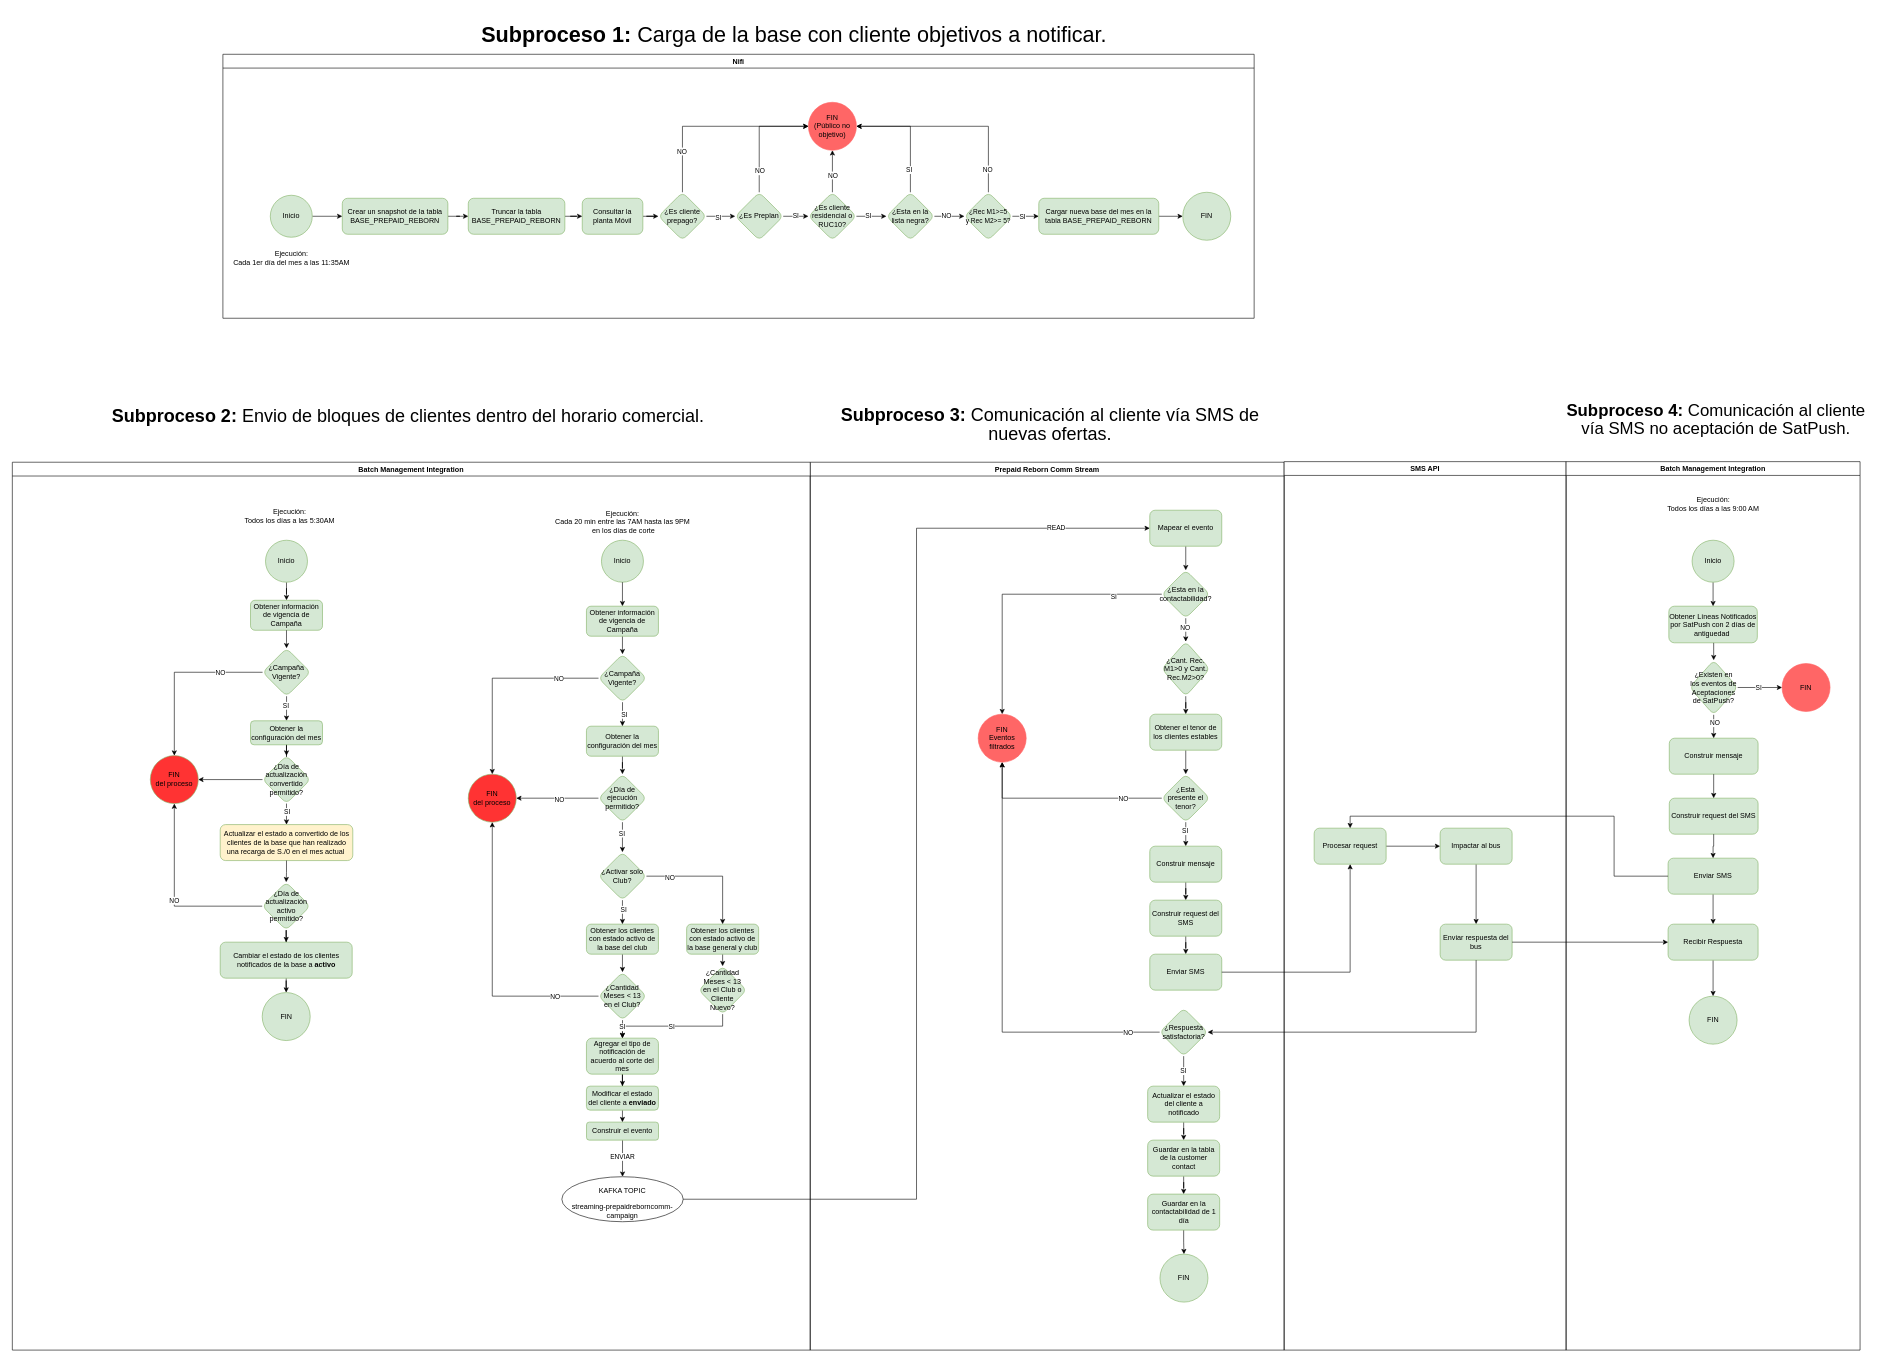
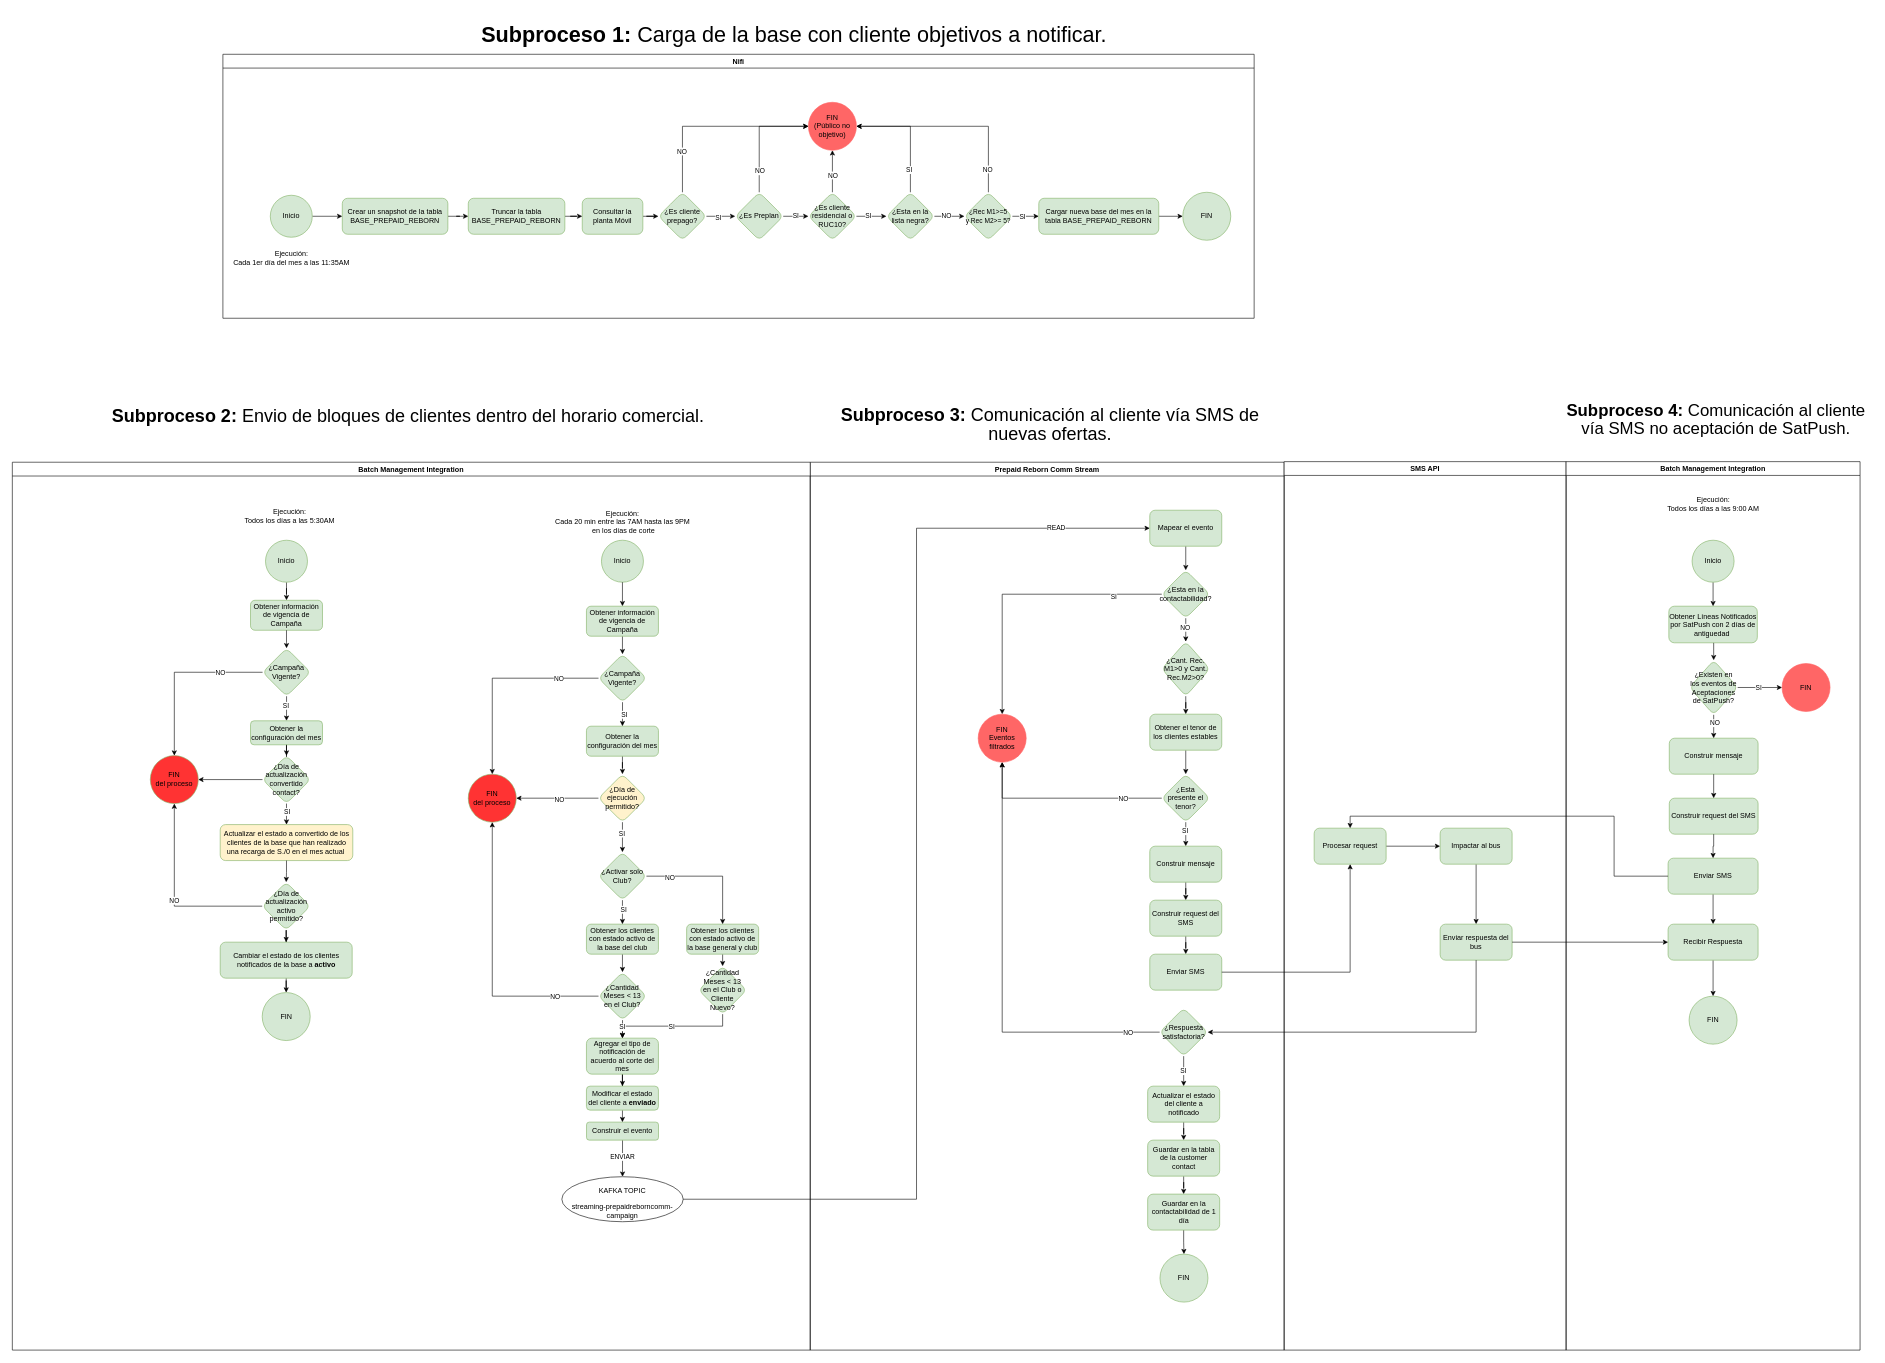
node "¿Día de actualización convertido permitido?": label "¿Día de actualización convertido permitido?" -> "¿Día de actualización convertido contact?"
node "¿Día de ejecución permitido?": fillcolor #d5e8d4 -> #fff2cc
